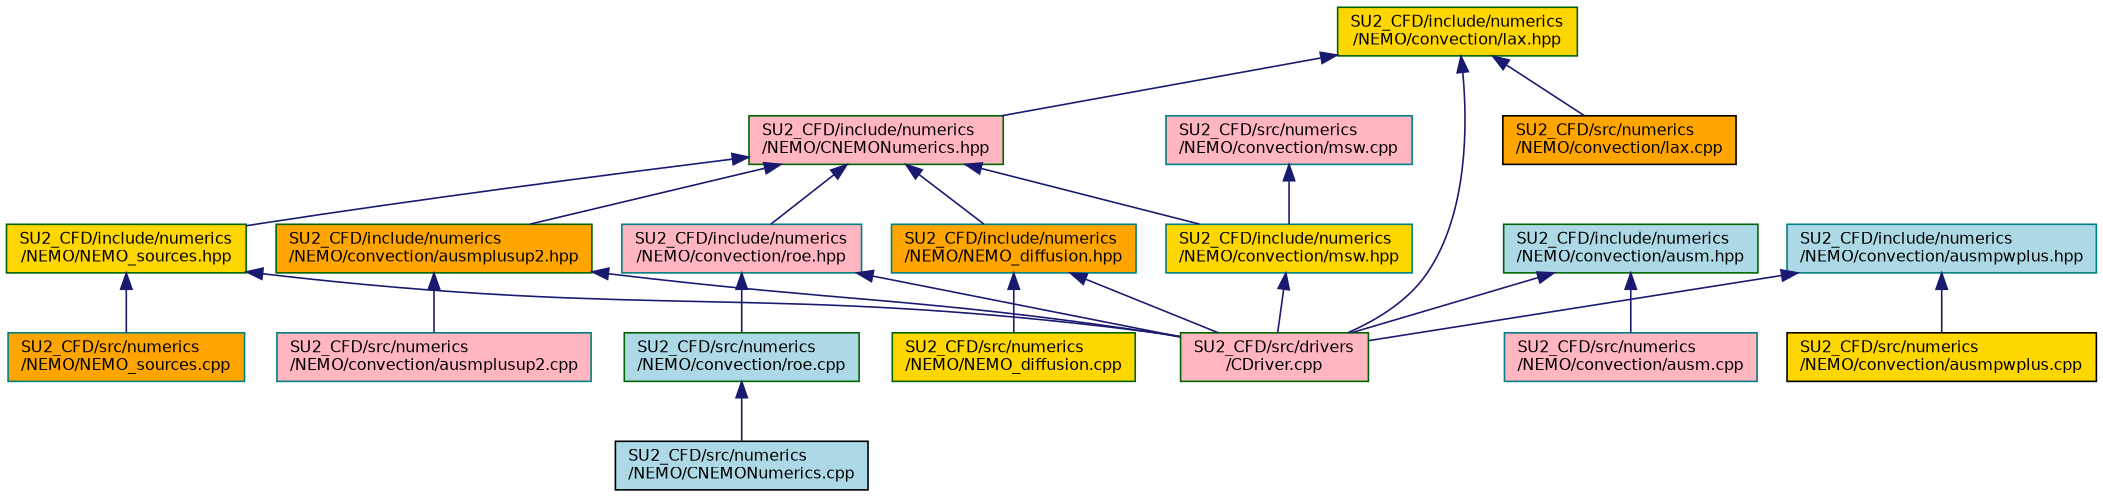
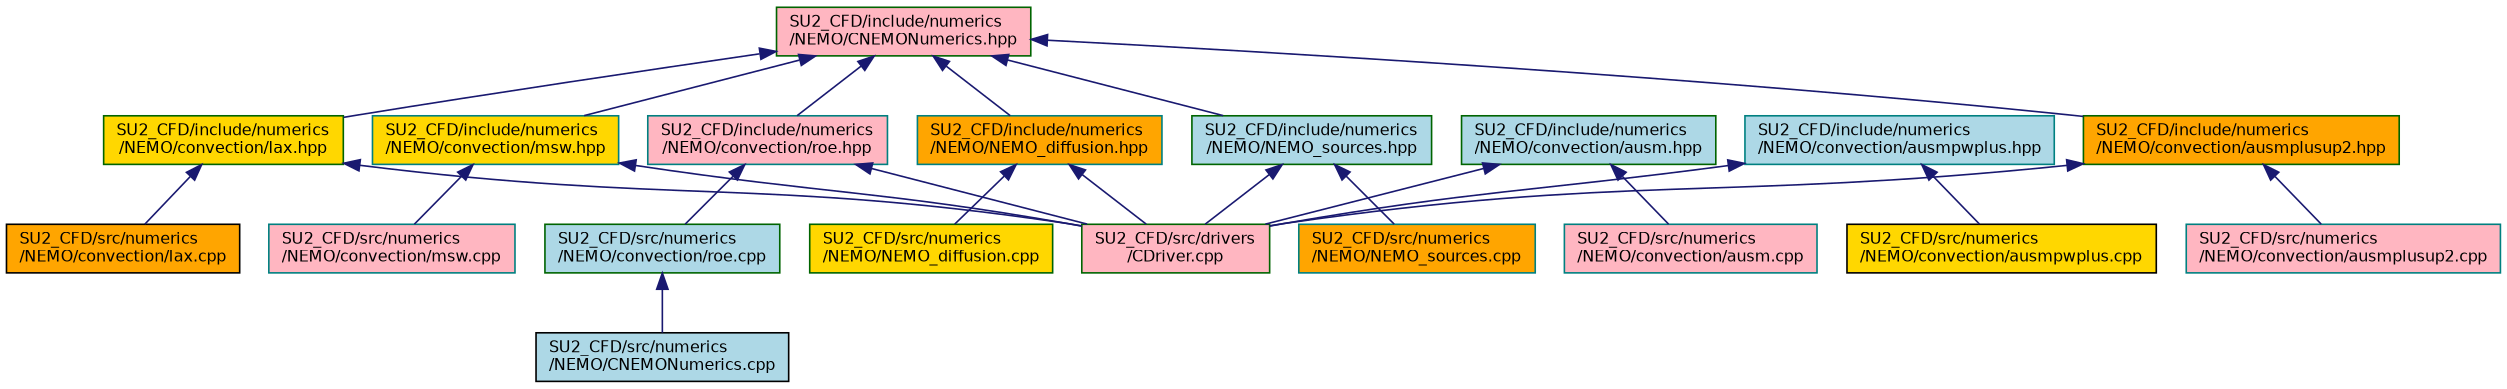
edge "SU2_CFD/include/numerics /NEMO/CNEMONumerics.hpp" -> "SU2_CFD/include/numerics /NEMO/convection/lax.hpp": reversed
edge "SU2_CFD/include/numerics /NEMO/convection/msw.hpp" -> "SU2_CFD/src/numerics /NEMO/convection/msw.cpp": reversed
node "SU2_CFD/include/numerics /NEMO/NEMO_sources.hpp": fillcolor gold -> lightblue
